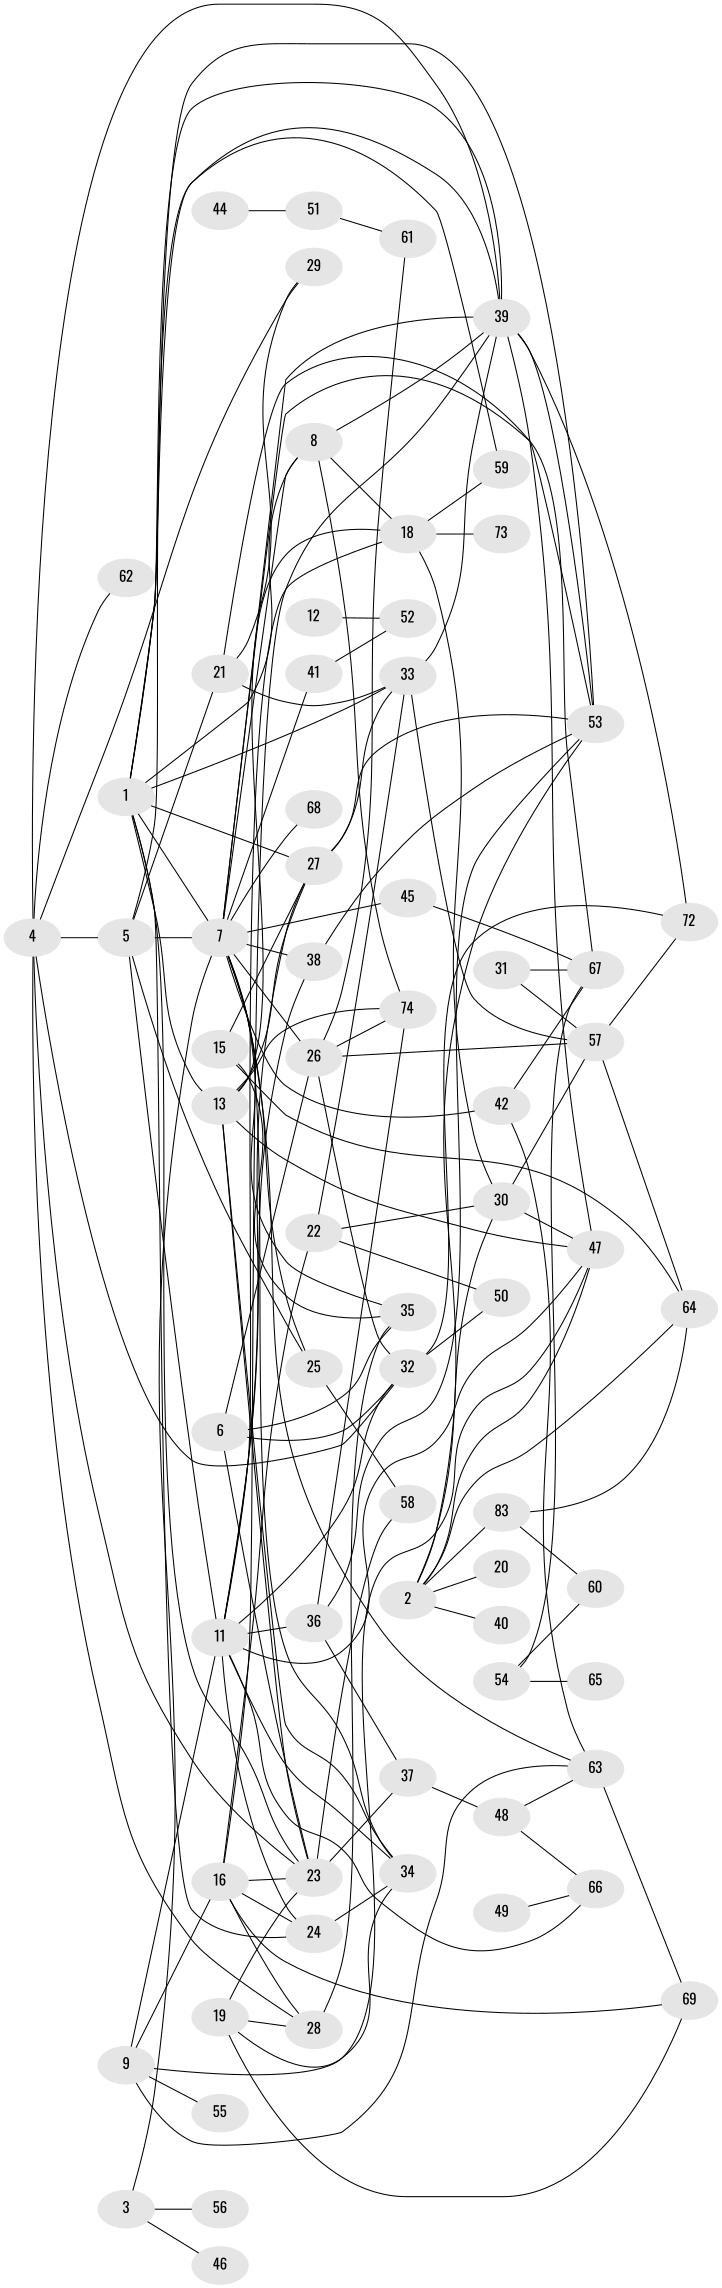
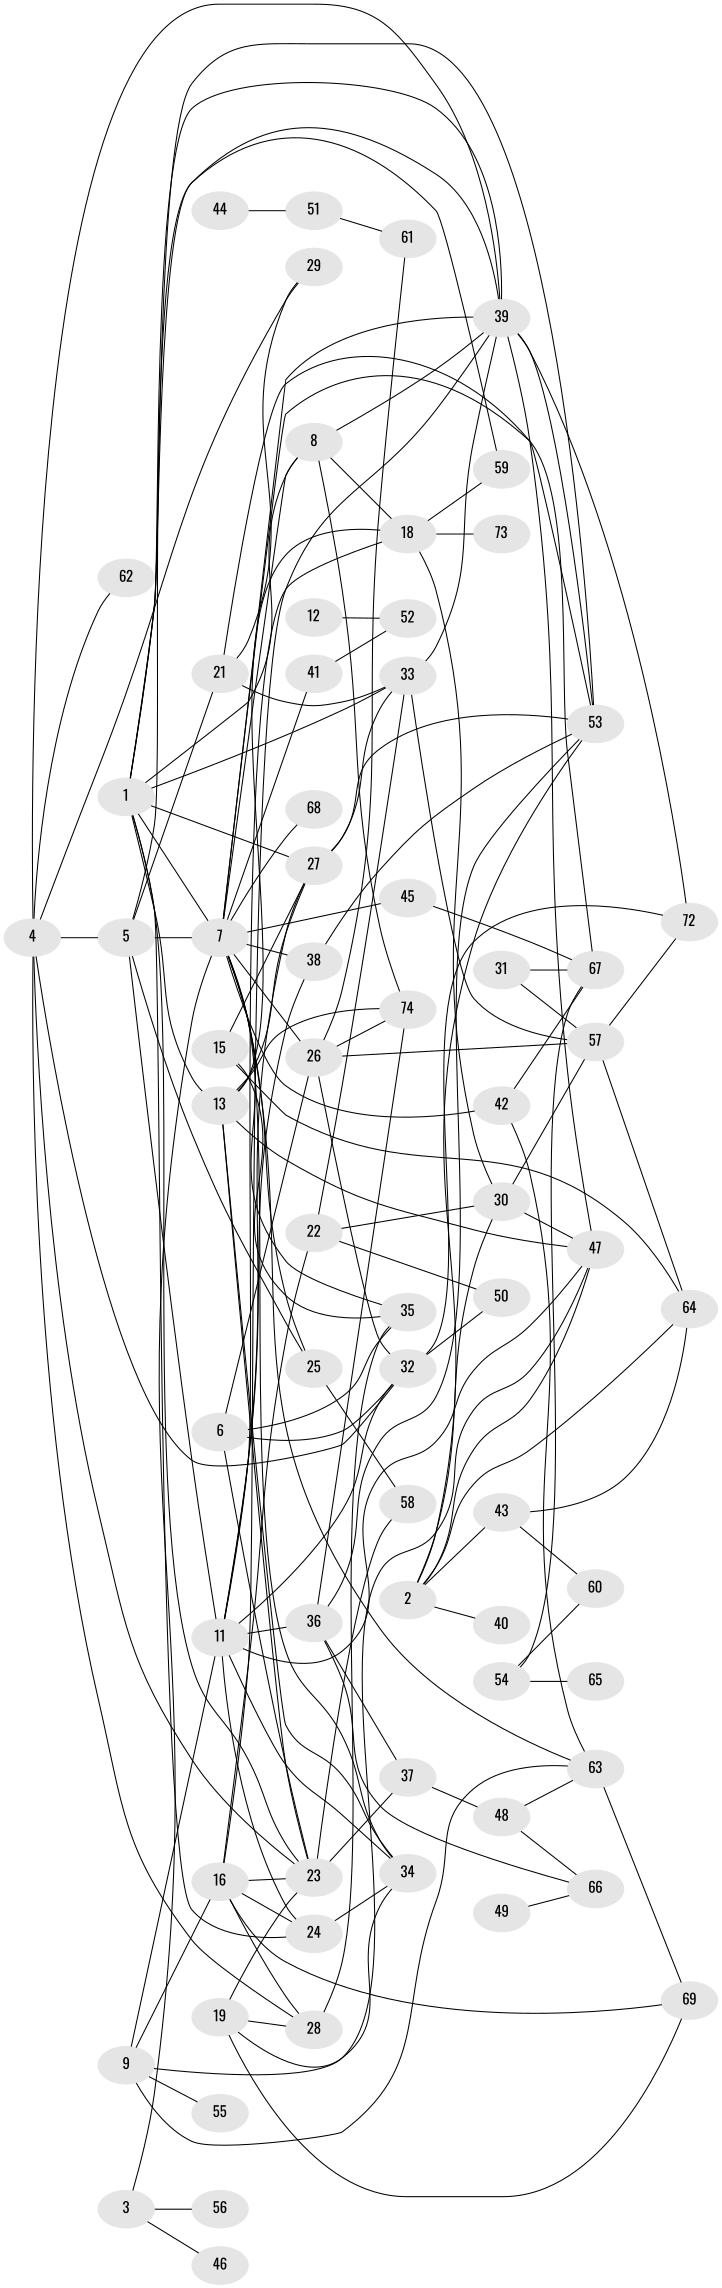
node "83": label "83" -> "43"
node "20": removed
edge "11" -- "66": now "36" -- "66"
